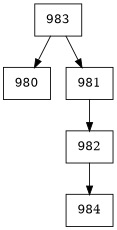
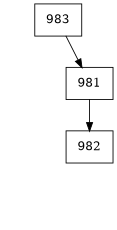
node "980": removed
node "984": removed
